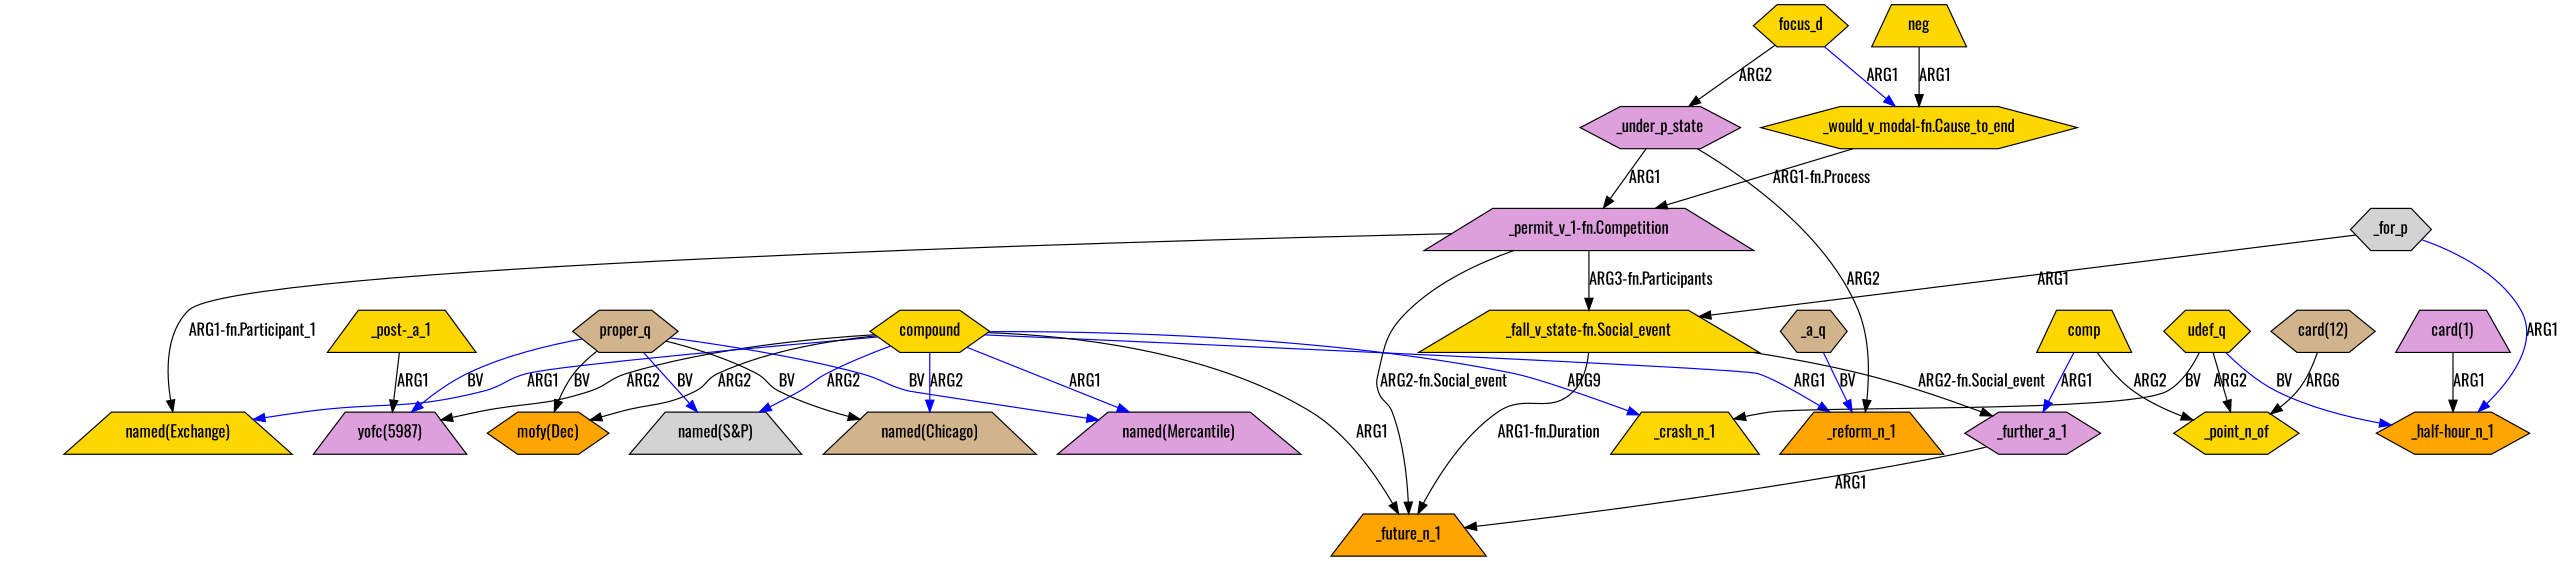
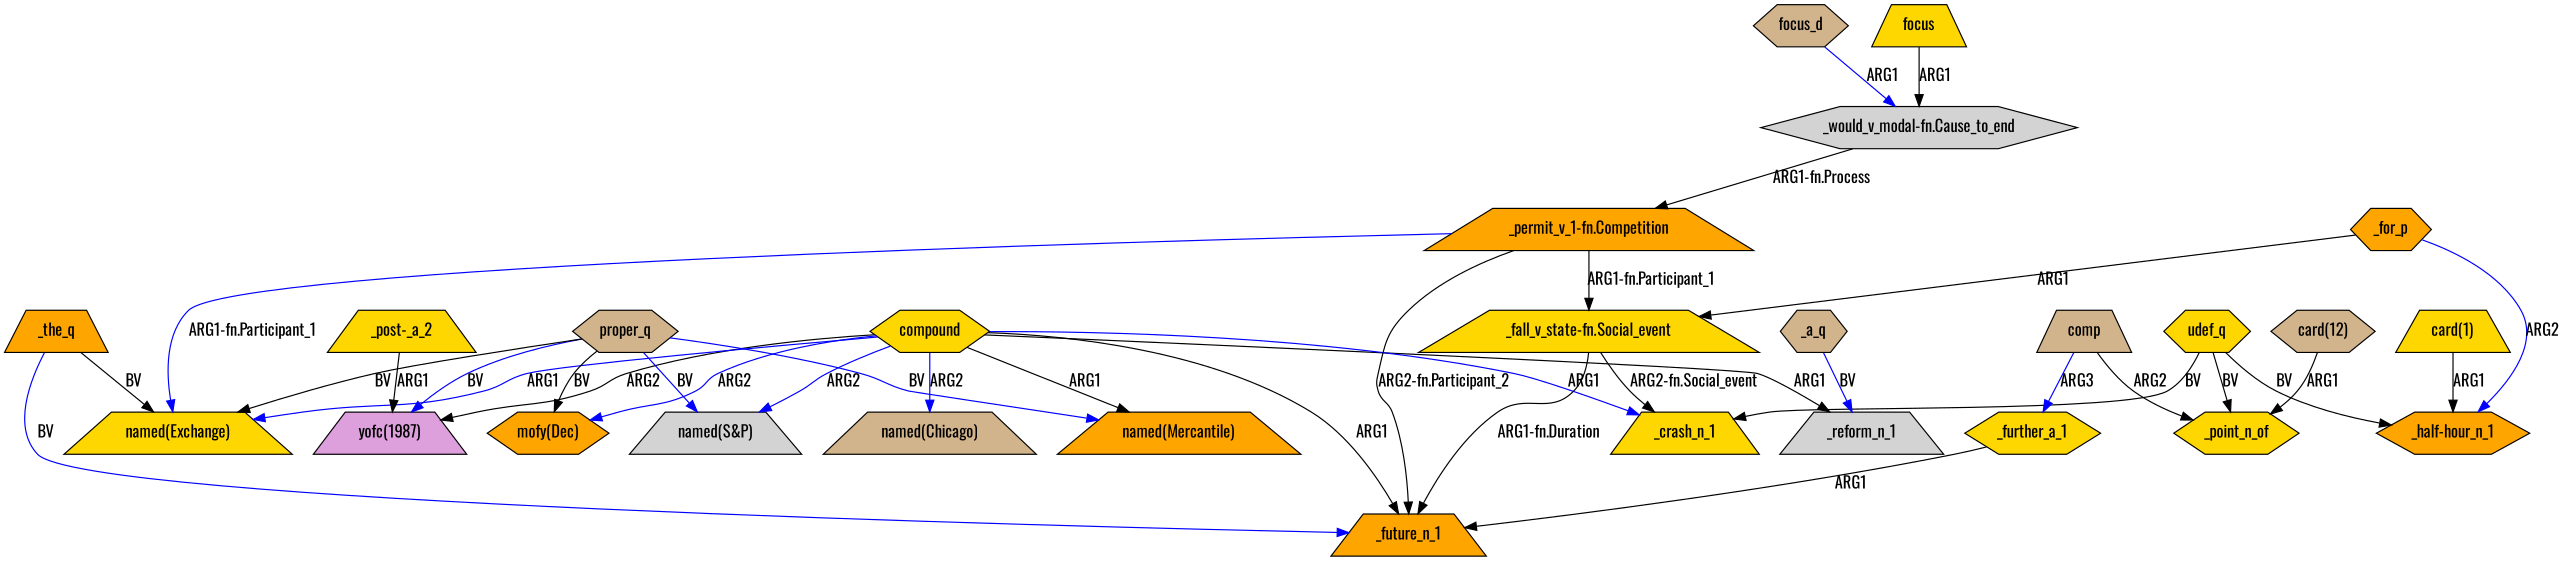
node "focus_d": fillcolor gold -> tan
node "neg": label "neg" -> "focus"
node "_under_p_state": removed
node "_would_v_modal-fn.Cause_to_end": fillcolor gold -> lightgrey
node "_permit_v_1-fn.Competition": fillcolor plum -> orange
node "_for_p": fillcolor lightgrey -> orange
edge "_permit_v_1-fn.Competition" -> "named(Exchange)": color black -> blue
edge "_permit_v_1-fn.Competition" -> "_fall_v_state-fn.Social_event": label "ARG3-fn.Participants" -> "ARG1-fn.Participant_1"
node "_the_q": added
node "_post-_a_1": label "_post-_a_1" -> "_post-_a_2"
node "comp": fillcolor gold -> tan
node "card(1)": fillcolor plum -> gold
edge "_for_p" -> "_half-hour_n_1": label "ARG1" -> "ARG2"
edge "compound" -> "_reform_n_1": color blue -> black
edge "compound" -> "mofy(Dec)": color black -> blue
edge "_fall_v_state-fn.Social_event" -> "_further_a_1": now "_fall_v_state-fn.Social_event" -> "_crash_n_1"
edge "proper_q" -> "named(Chicago)": now "proper_q" -> "named(Exchange)"
edge "compound" -> "named(Mercantile)": color blue -> black
edge "_permit_v_1-fn.Competition" -> "_future_n_1": label "ARG2-fn.Social_event" -> "ARG2-fn.Participant_2"
edge "compound" -> "_crash_n_1": label "ARG9" -> "ARG1"
edge "comp" -> "_further_a_1": label "ARG1" -> "ARG3"
edge "udef_q" -> "_point_n_of": label "ARG2" -> "BV"
edge "card(12)" -> "_point_n_of": label "ARG6" -> "ARG1"
edge "udef_q" -> "_half-hour_n_1": color blue -> black
node "yofc(5987)": label "yofc(5987)" -> "yofc(1987)"
node "named(Mercantile)": fillcolor plum -> orange
node "_reform_n_1": fillcolor orange -> lightgrey
node "_further_a_1": fillcolor plum -> gold
